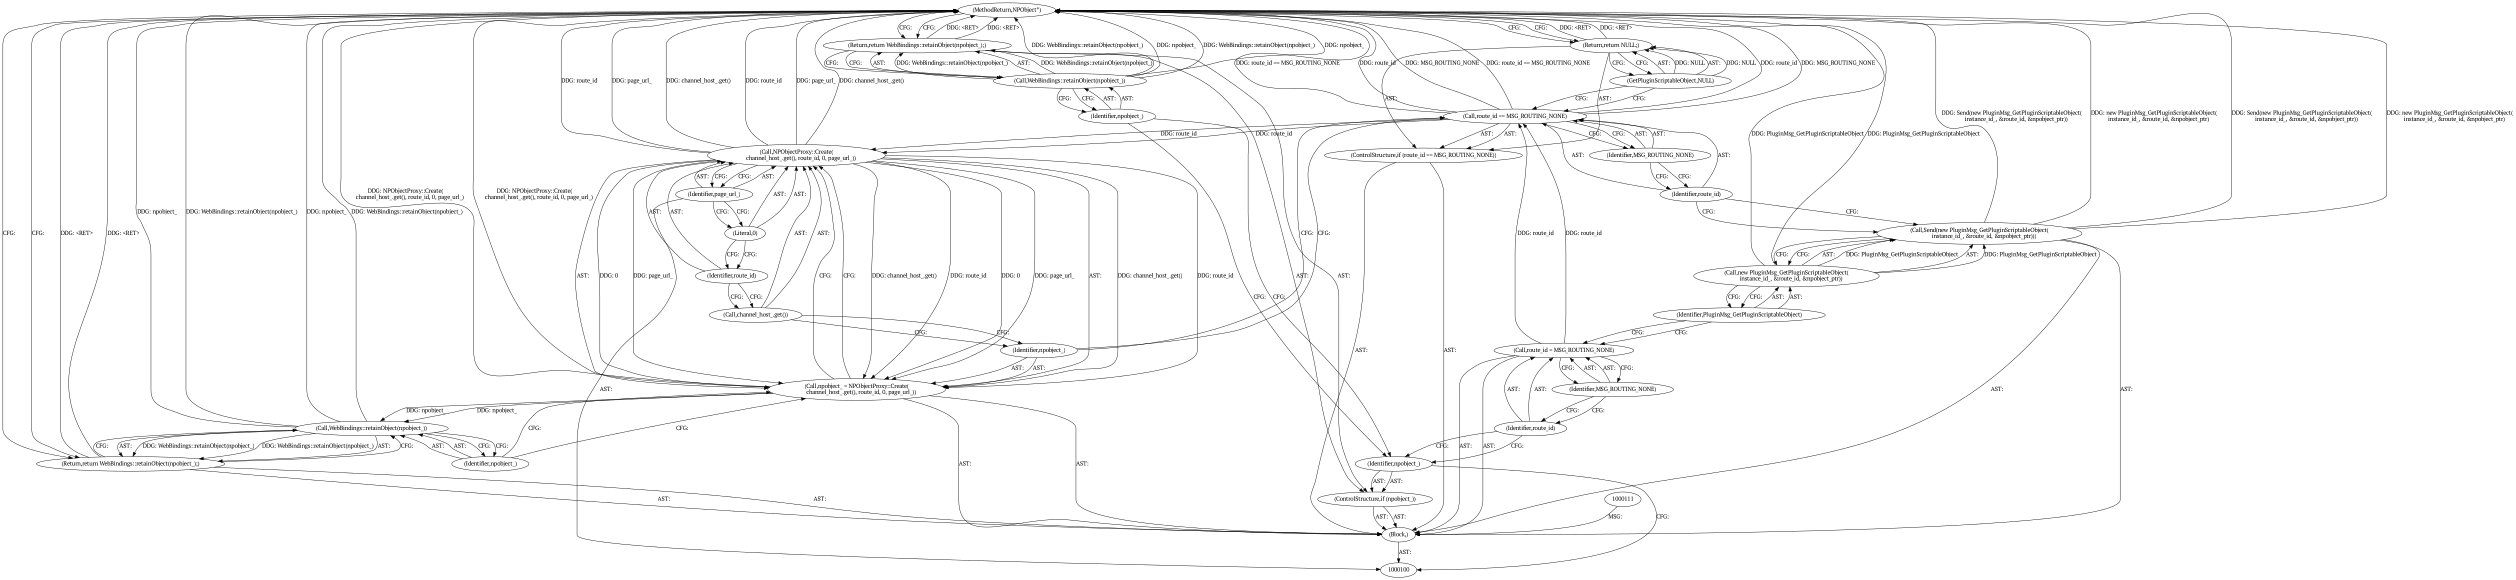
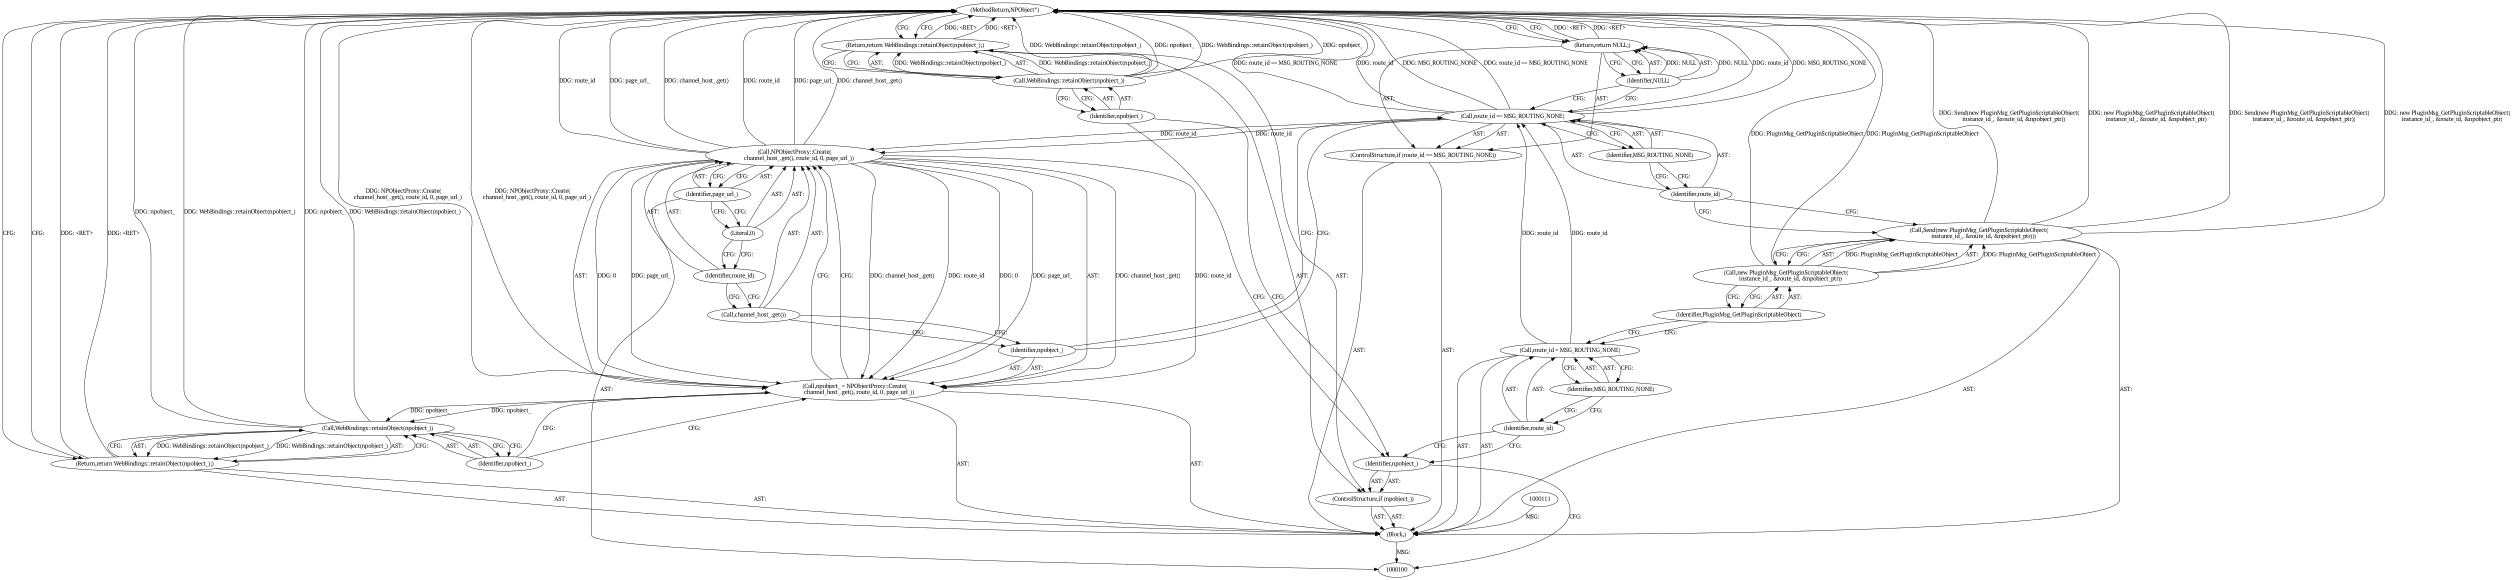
node "(GetPluginScriptableObject,NULL)": label "(GetPluginScriptableObject,NULL)" -> "(Identifier,NULL)"
edge "(Block,)" -> "1000100": label "AST: " -> "MSG: "
